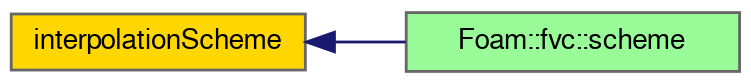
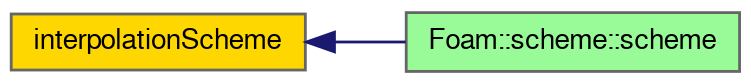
node "Foam::fvc::scheme": label "Foam::fvc::scheme" -> "Foam::scheme::scheme"
